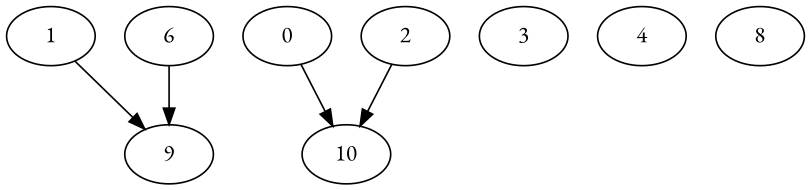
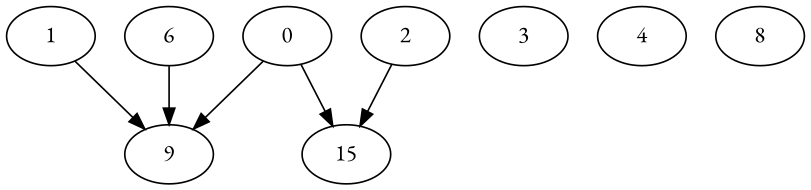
edge "0" -> "9": added
node "10": label "10" -> "15"
